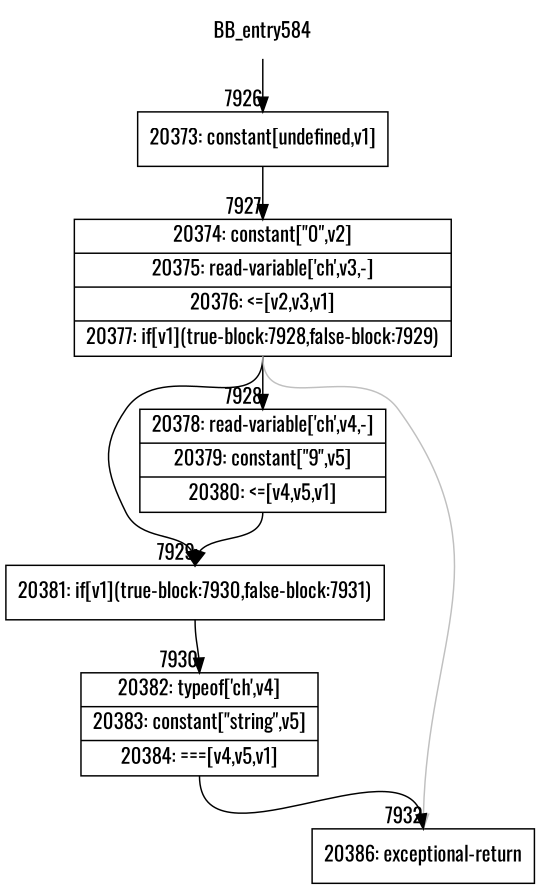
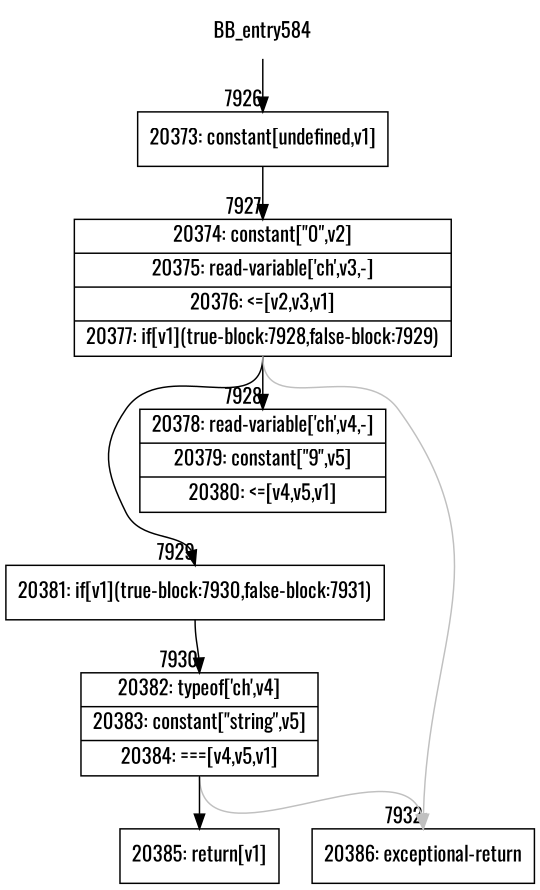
edge "20378: read-variable['ch',v4,-]" -> "20381: if[v1](true-block:7930,false-block:7931)": removed
edge "20382: typeof['ch',v4]" -> "20386: exceptional-return": color black -> gray
node "20385: return[v1]": added
